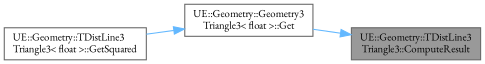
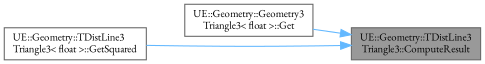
edge "UE::Geometry::TDistLine3 Triangle3< float >::GetSquared" -> "UE::Geometry::Geometry3 Triangle3< float >::Get": now "UE::Geometry::TDistLine3 Triangle3< float >::GetSquared" -> "UE::Geometry::TDistLine3 Triangle3::ComputeResult"
